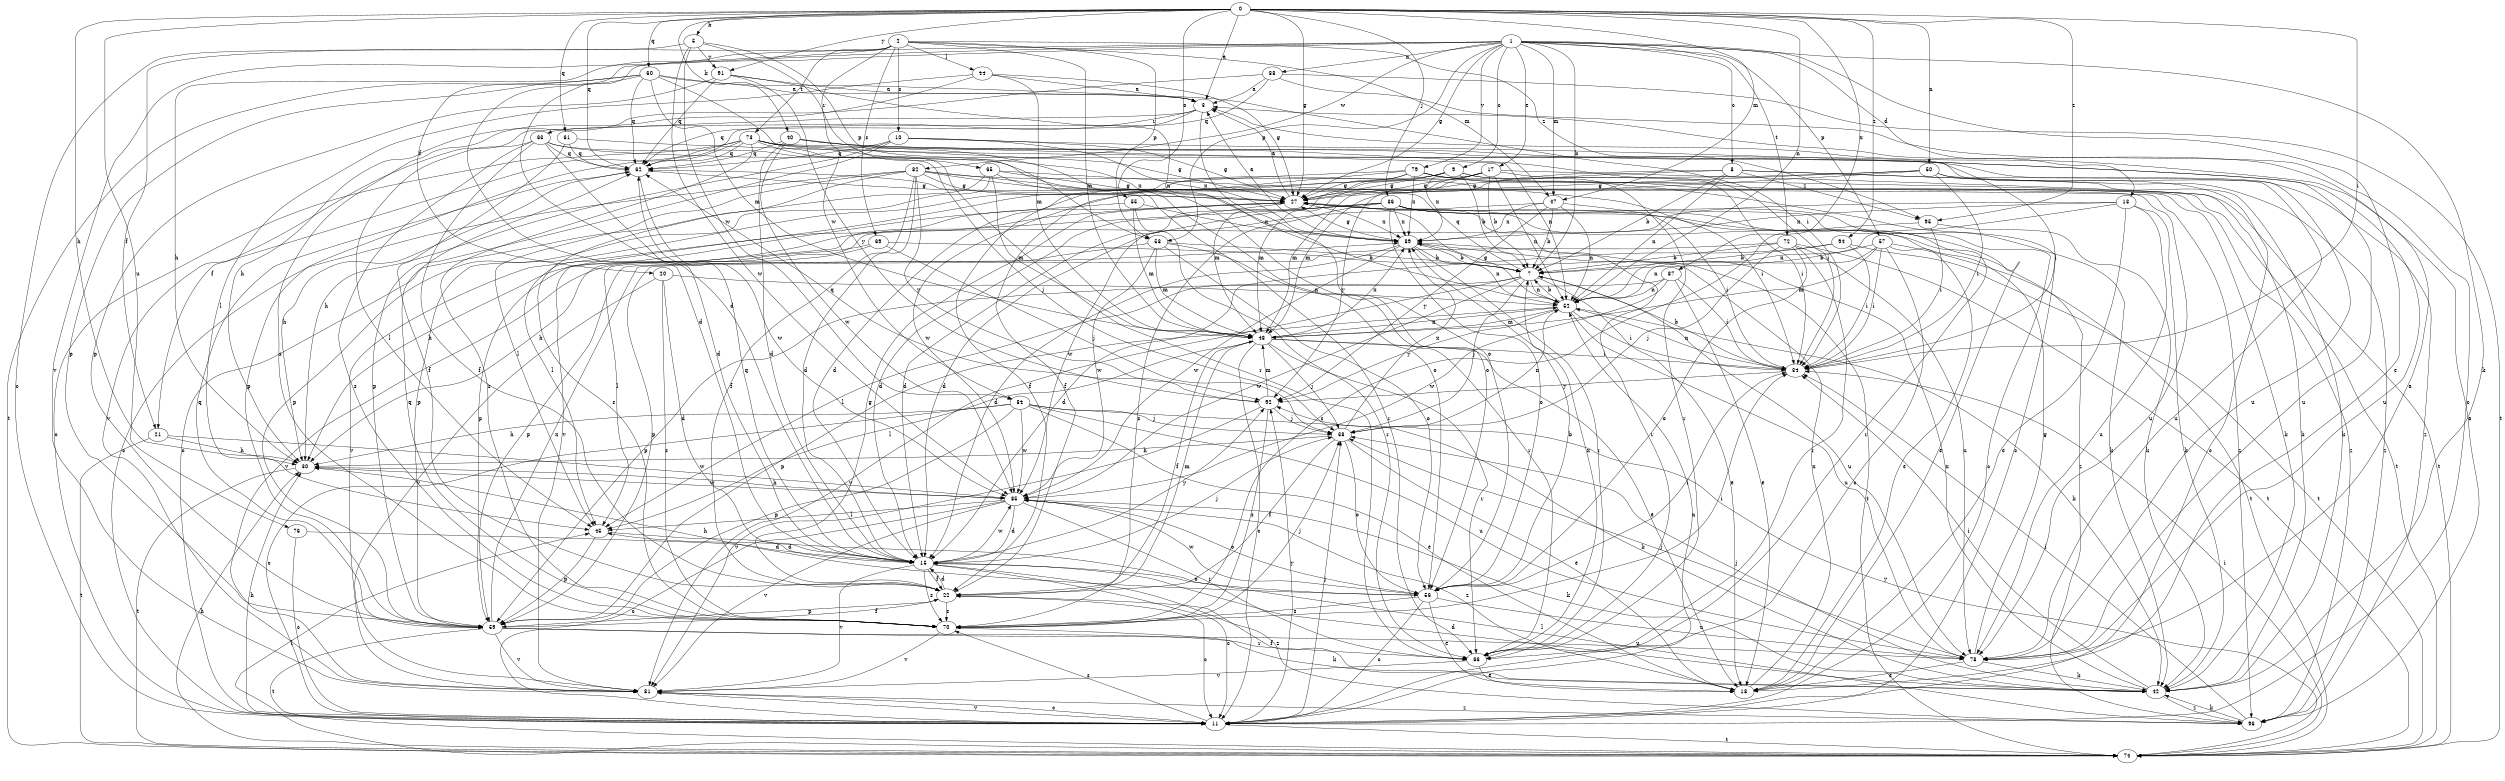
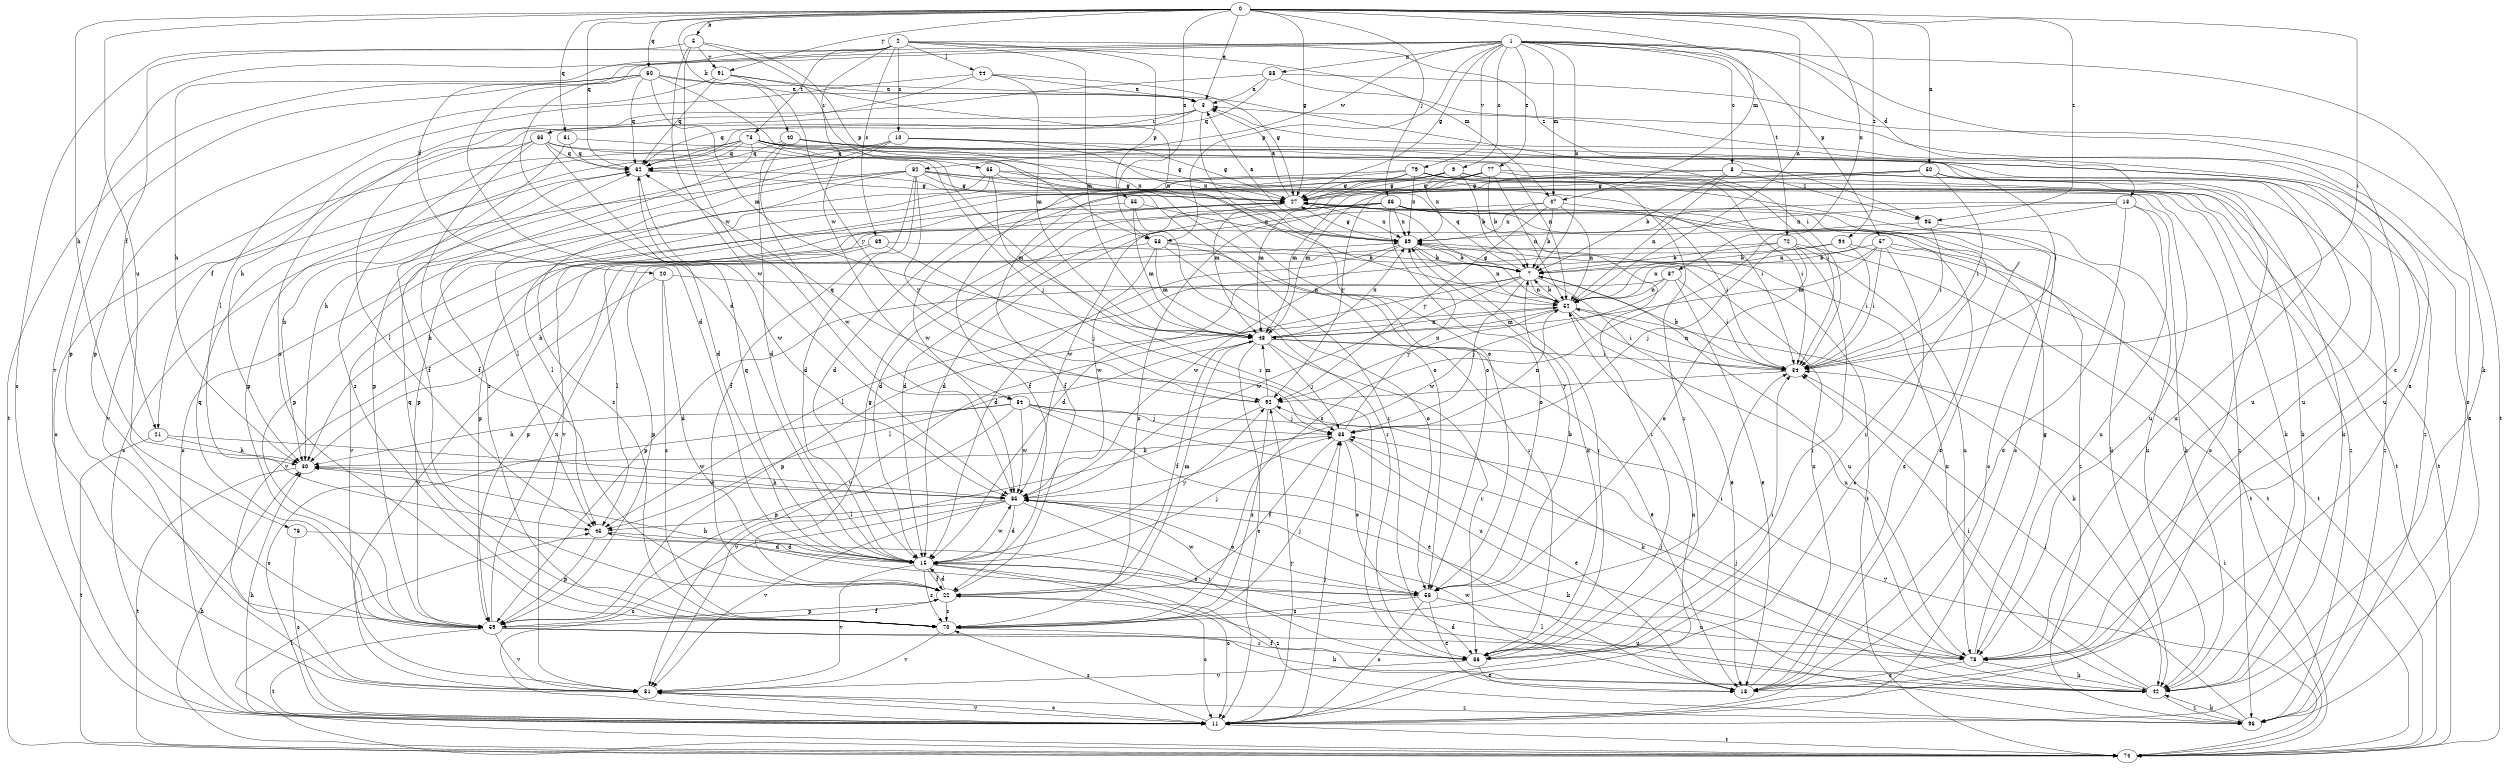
node "17": label "17" -> "77"
edge "56" -> "34": now "66" -> "34"
edge "18" -> "85": label "z" -> "w"
